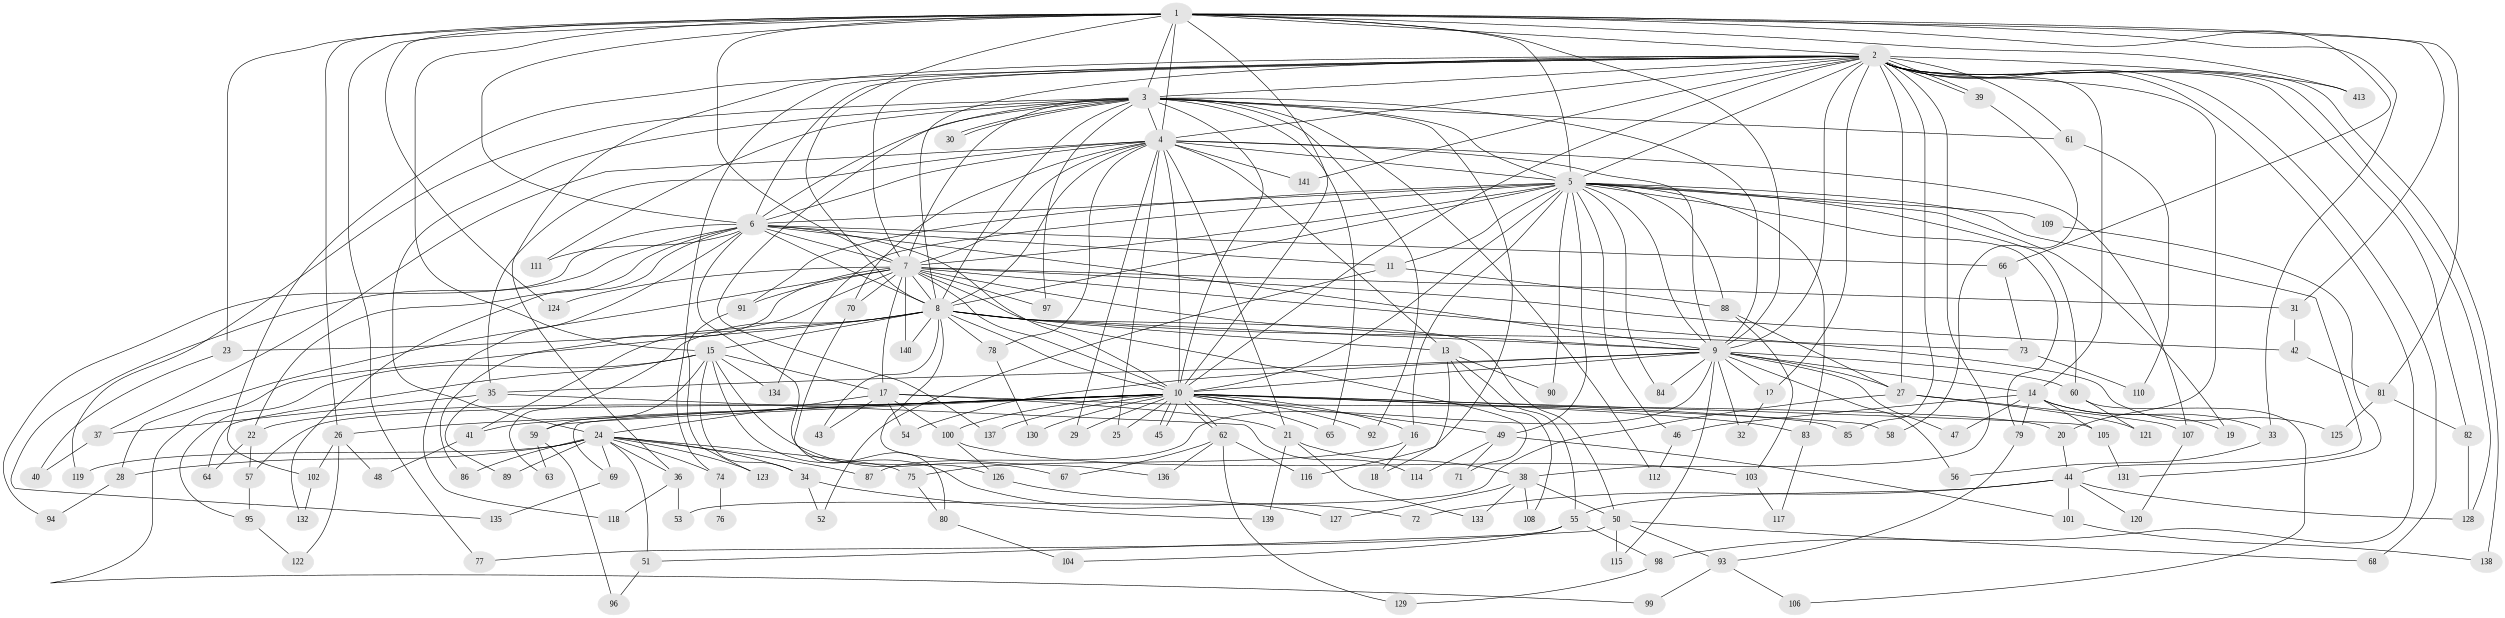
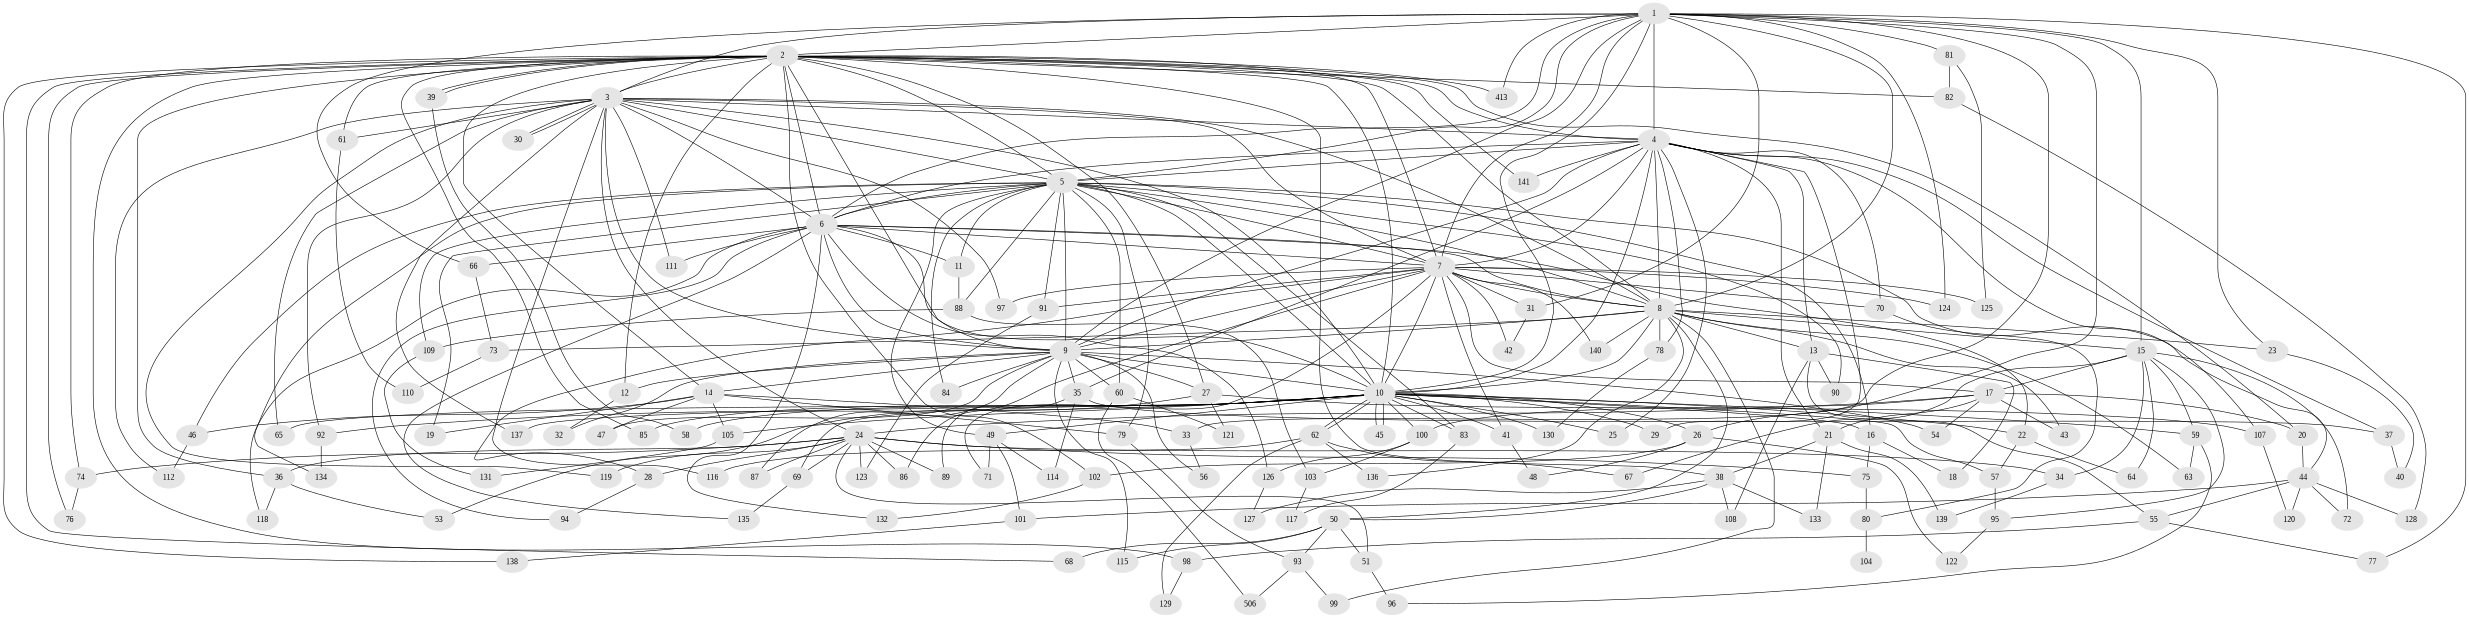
edge "2" -- "128": now "2" -- "76"
edge "88" -- "27": now "88" -- "109"
edge "42" -- "81": removed
edge "15" -- "134": now "92" -- "134"
node "52": removed
edge "55" -- "104": removed
node "106": label "106" -> "506"
